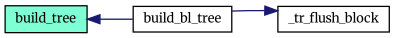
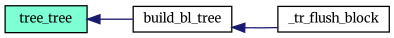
edge "build_bl_tree" -> "_tr_flush_block": reversed
node "build_tree": label "build_tree" -> "tree_tree"
